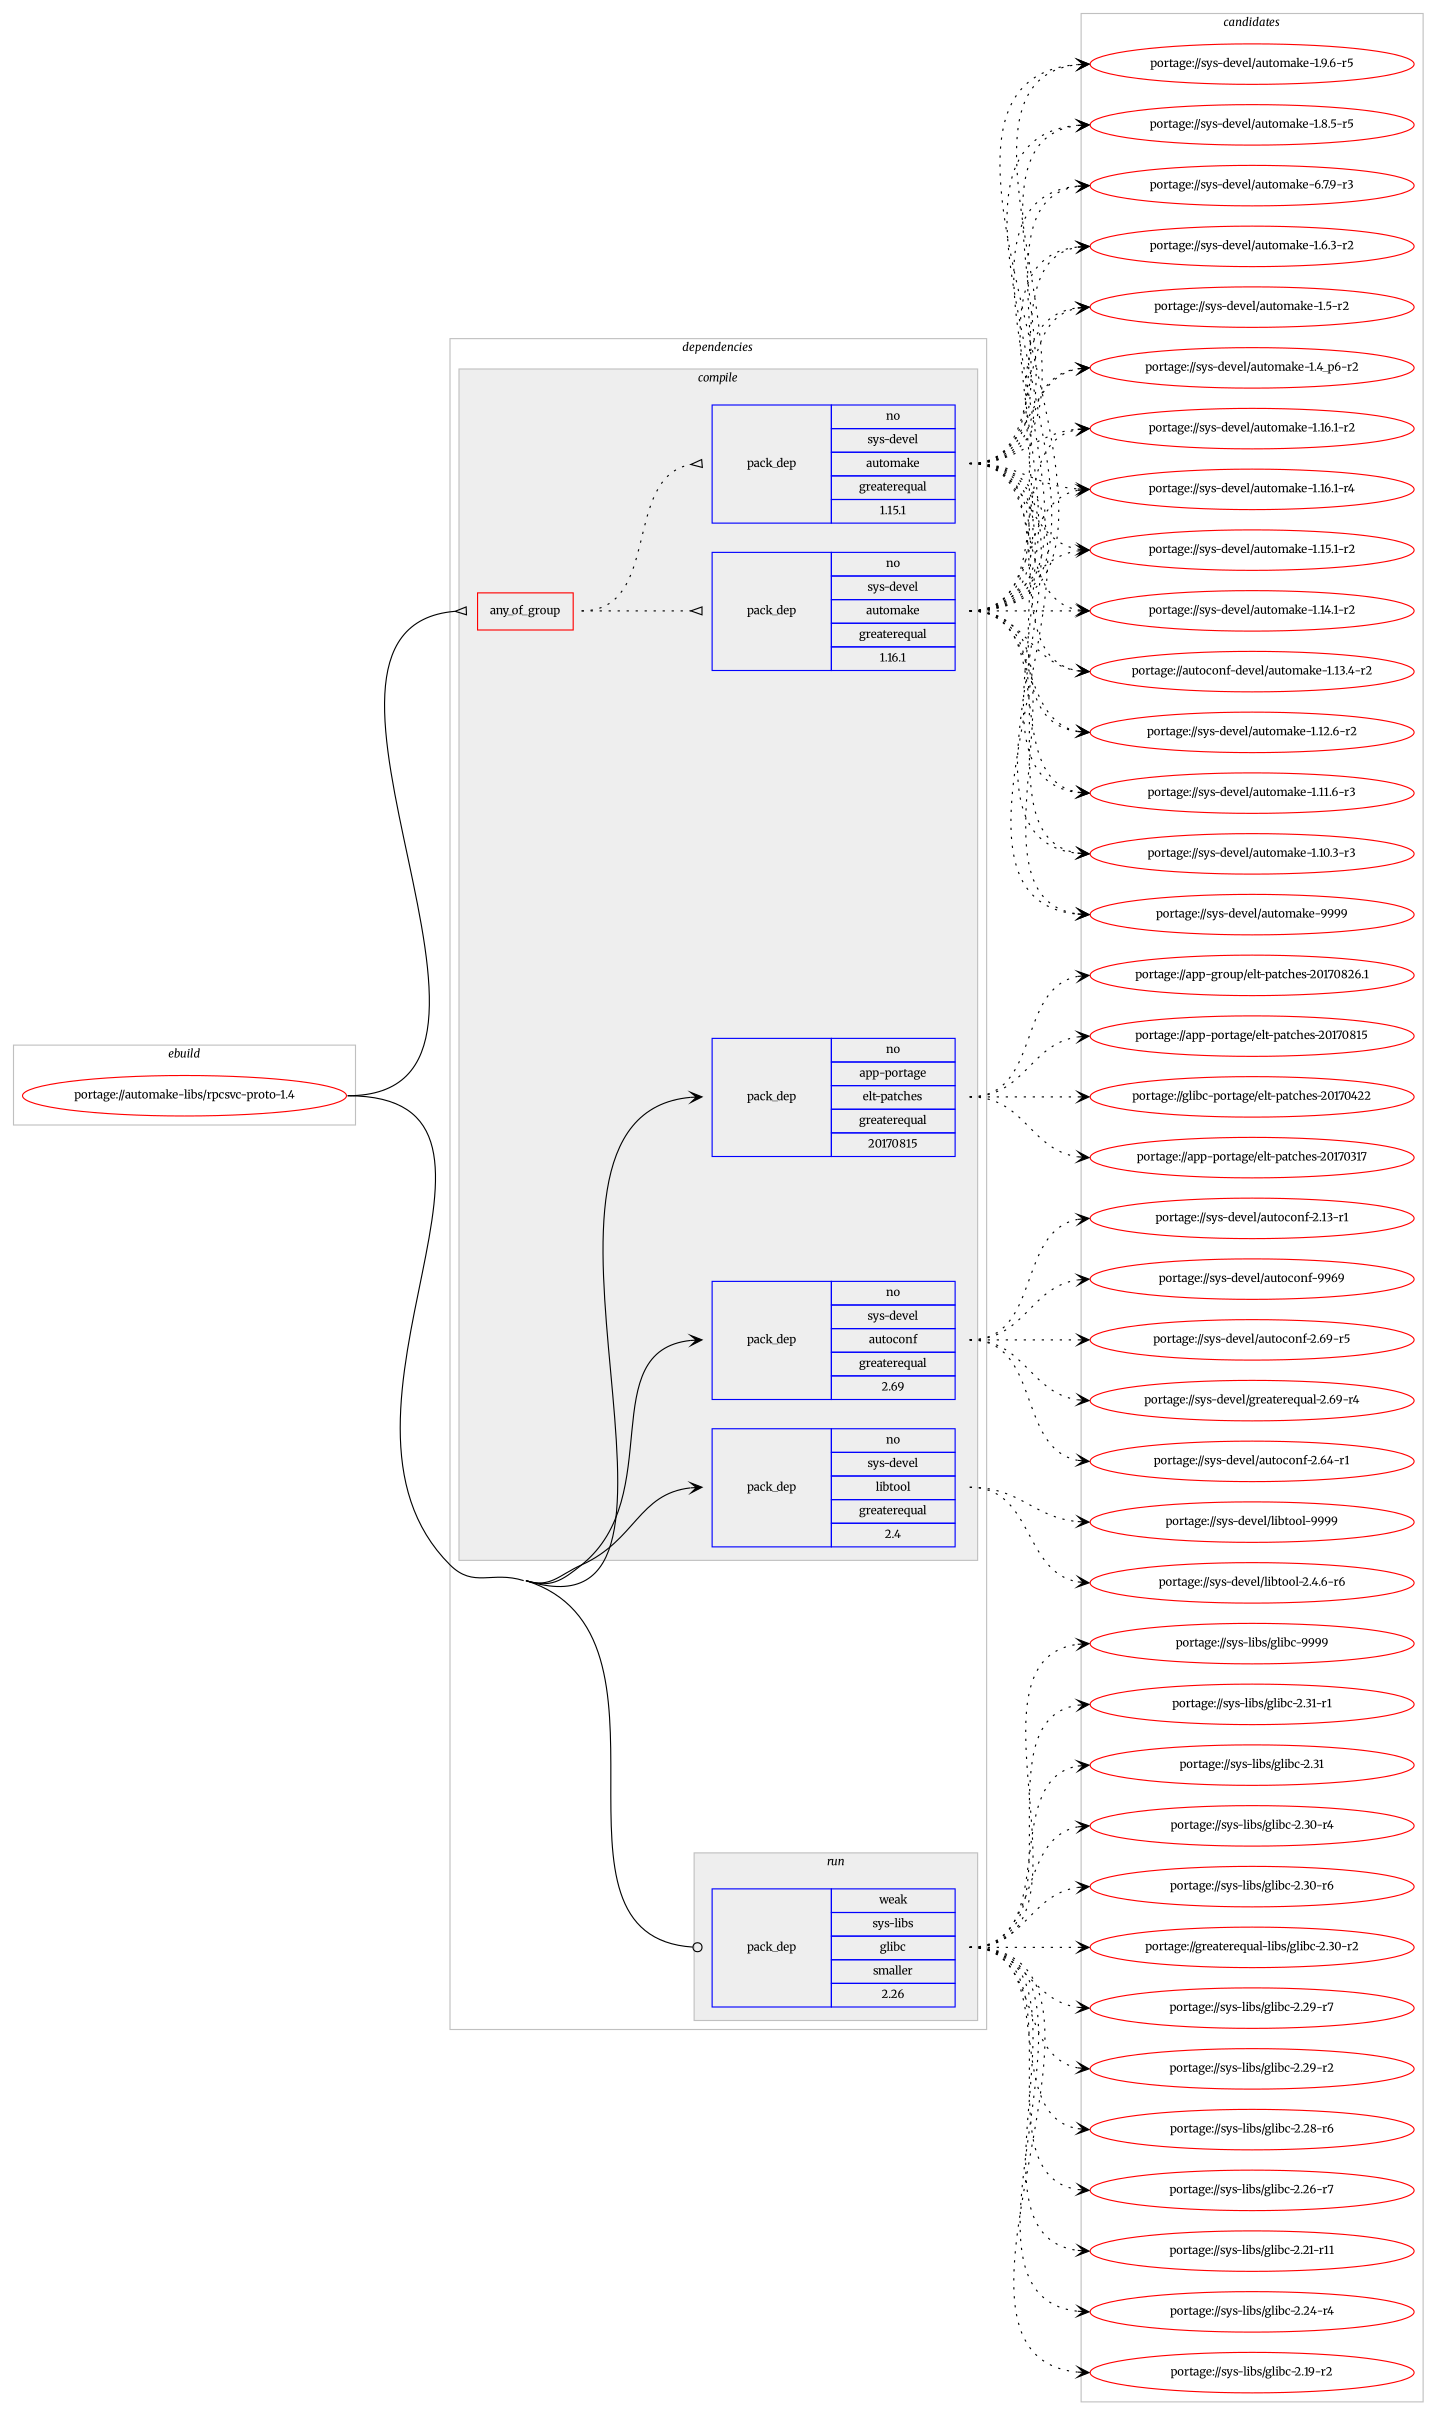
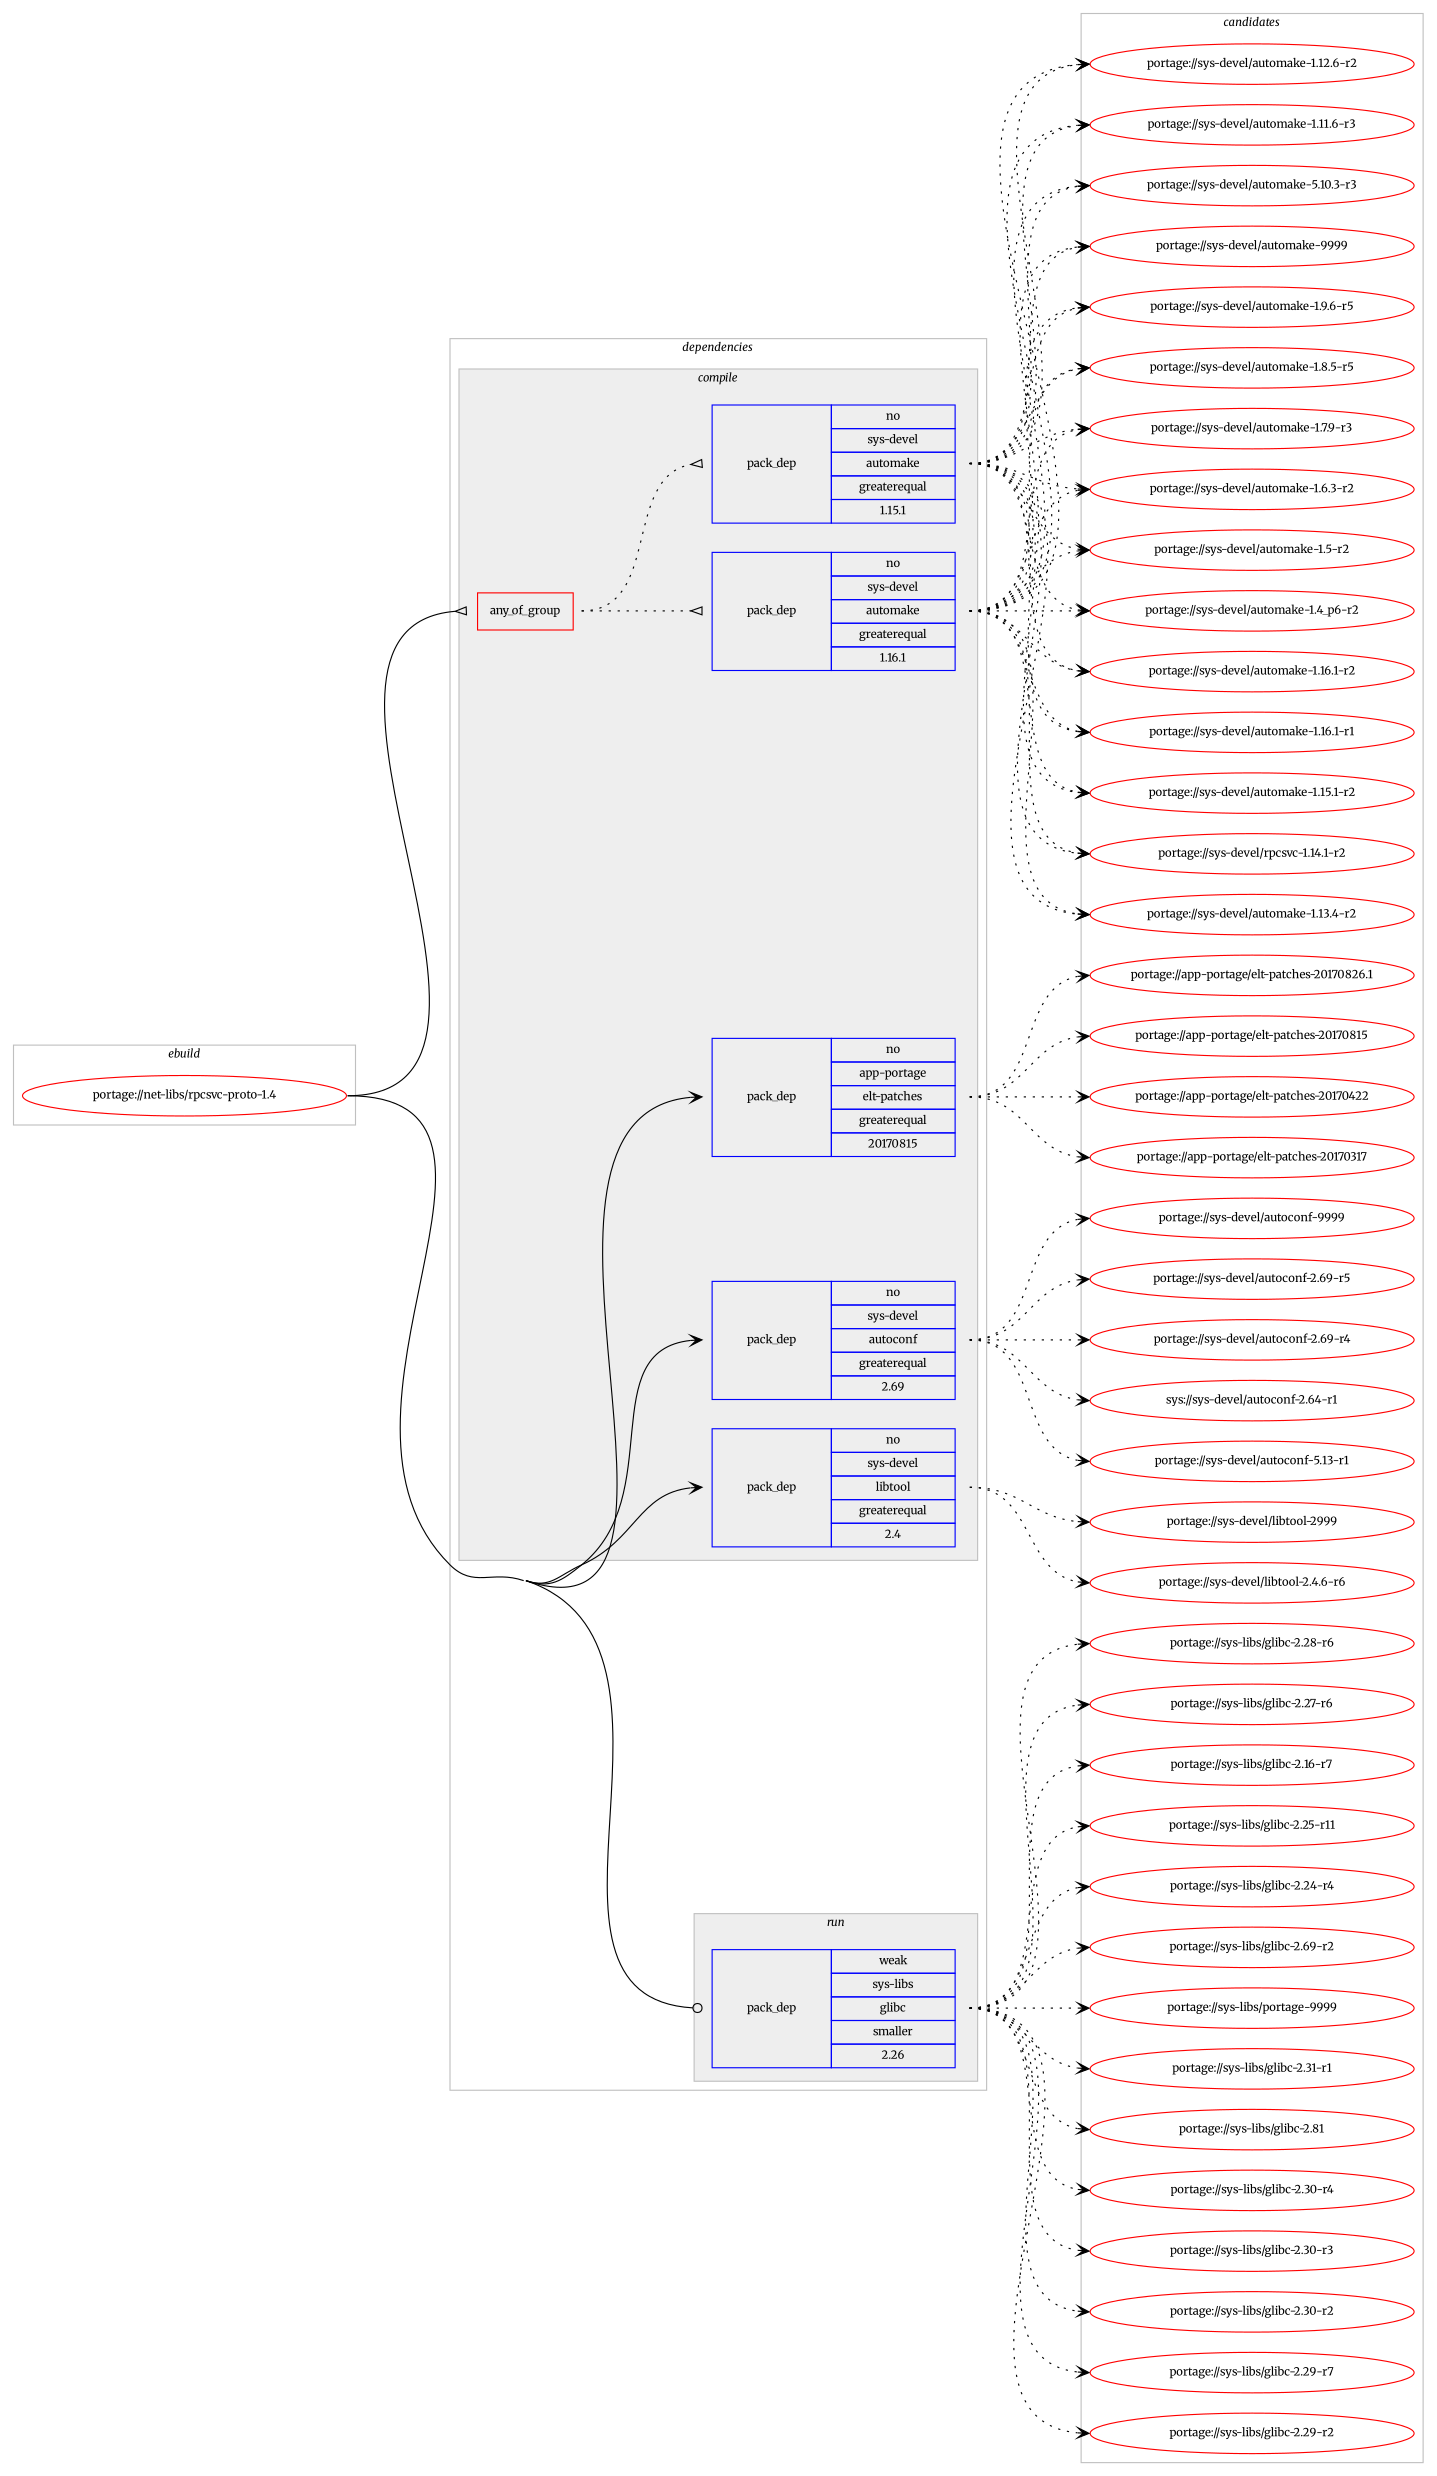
node "portage://sys-devel/automake-6.7.9-r3": label "portage://sys-devel/automake-6.7.9-r3" -> "portage://sys-devel/automake-1.7.9-r3"
node "portage://sys-devel/automake-1.16.1-r4": label "portage://sys-devel/automake-1.16.1-r4" -> "portage://sys-devel/automake-1.16.1-r1"
node "portage://sys-devel/automake-1.14.1-r2": label "portage://sys-devel/automake-1.14.1-r2" -> "portage://sys-devel/rpcsvc-1.14.1-r2"
node "portage://autoconf-devel/automake-1.13.4-r2": label "portage://autoconf-devel/automake-1.13.4-r2" -> "portage://sys-devel/automake-1.13.4-r2"
node "portage://sys-devel/automake-1.10.3-r3": label "portage://sys-devel/automake-1.10.3-r3" -> "portage://sys-devel/automake-5.10.3-r3"
node "portage://app-group/elt-patches-20170826.1": label "portage://app-group/elt-patches-20170826.1" -> "portage://app-portage/elt-patches-20170826.1"
node "portage://automake-libs/rpcsvc-proto-1.4": label "portage://automake-libs/rpcsvc-proto-1.4" -> "portage://net-libs/rpcsvc-proto-1.4"
node "portage://glibc-portage/elt-patches-20170422": label "portage://glibc-portage/elt-patches-20170422" -> "portage://app-portage/elt-patches-20170422"
node "portage://sys-devel/autoconf-2.13-r1": label "portage://sys-devel/autoconf-2.13-r1" -> "portage://sys-devel/autoconf-5.13-r1"
node "portage://sys-devel/autoconf-9969": label "portage://sys-devel/autoconf-9969" -> "portage://sys-devel/autoconf-9999"
node "portage://sys-devel/greaterequal-2.69-r4": label "portage://sys-devel/greaterequal-2.69-r4" -> "portage://sys-devel/autoconf-2.69-r4"
node "portage://sys-devel/autoconf-2.64-r1": label "portage://sys-devel/autoconf-2.64-r1" -> "sys://sys-devel/autoconf-2.64-r1"
node "portage://sys-devel/libtool-9999": label "portage://sys-devel/libtool-9999" -> "portage://sys-devel/libtool-2999"
node "portage://sys-libs/glibc-9999": label "portage://sys-libs/glibc-9999" -> "portage://sys-libs/portage-9999"
node "portage://sys-libs/glibc-2.27-r6": added
node "portage://sys-libs/glibc-2.31": label "portage://sys-libs/glibc-2.31" -> "portage://sys-libs/glibc-2.81"
node "portage://sys-libs/glibc-2.30-r6": label "portage://sys-libs/glibc-2.30-r6" -> "portage://sys-libs/glibc-2.30-r3"
node "portage://greaterequal-libs/glibc-2.30-r2": label "portage://greaterequal-libs/glibc-2.30-r2" -> "portage://sys-libs/glibc-2.30-r2"
node "portage://sys-libs/glibc-2.26-r7": label "portage://sys-libs/glibc-2.26-r7" -> "portage://sys-libs/glibc-2.16-r7"
node "portage://sys-libs/glibc-2.21-r11": label "portage://sys-libs/glibc-2.21-r11" -> "portage://sys-libs/glibc-2.25-r11"
node "portage://sys-libs/glibc-2.19-r2": label "portage://sys-libs/glibc-2.19-r2" -> "portage://sys-libs/glibc-2.69-r2"
